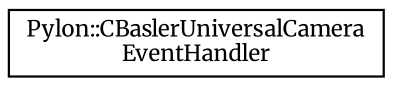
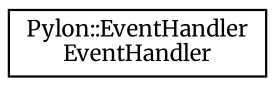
node "Pylon::CBaslerUniversalCamera EventHandler": label "Pylon::CBaslerUniversalCamera EventHandler" -> "Pylon::EventHandler EventHandler"
